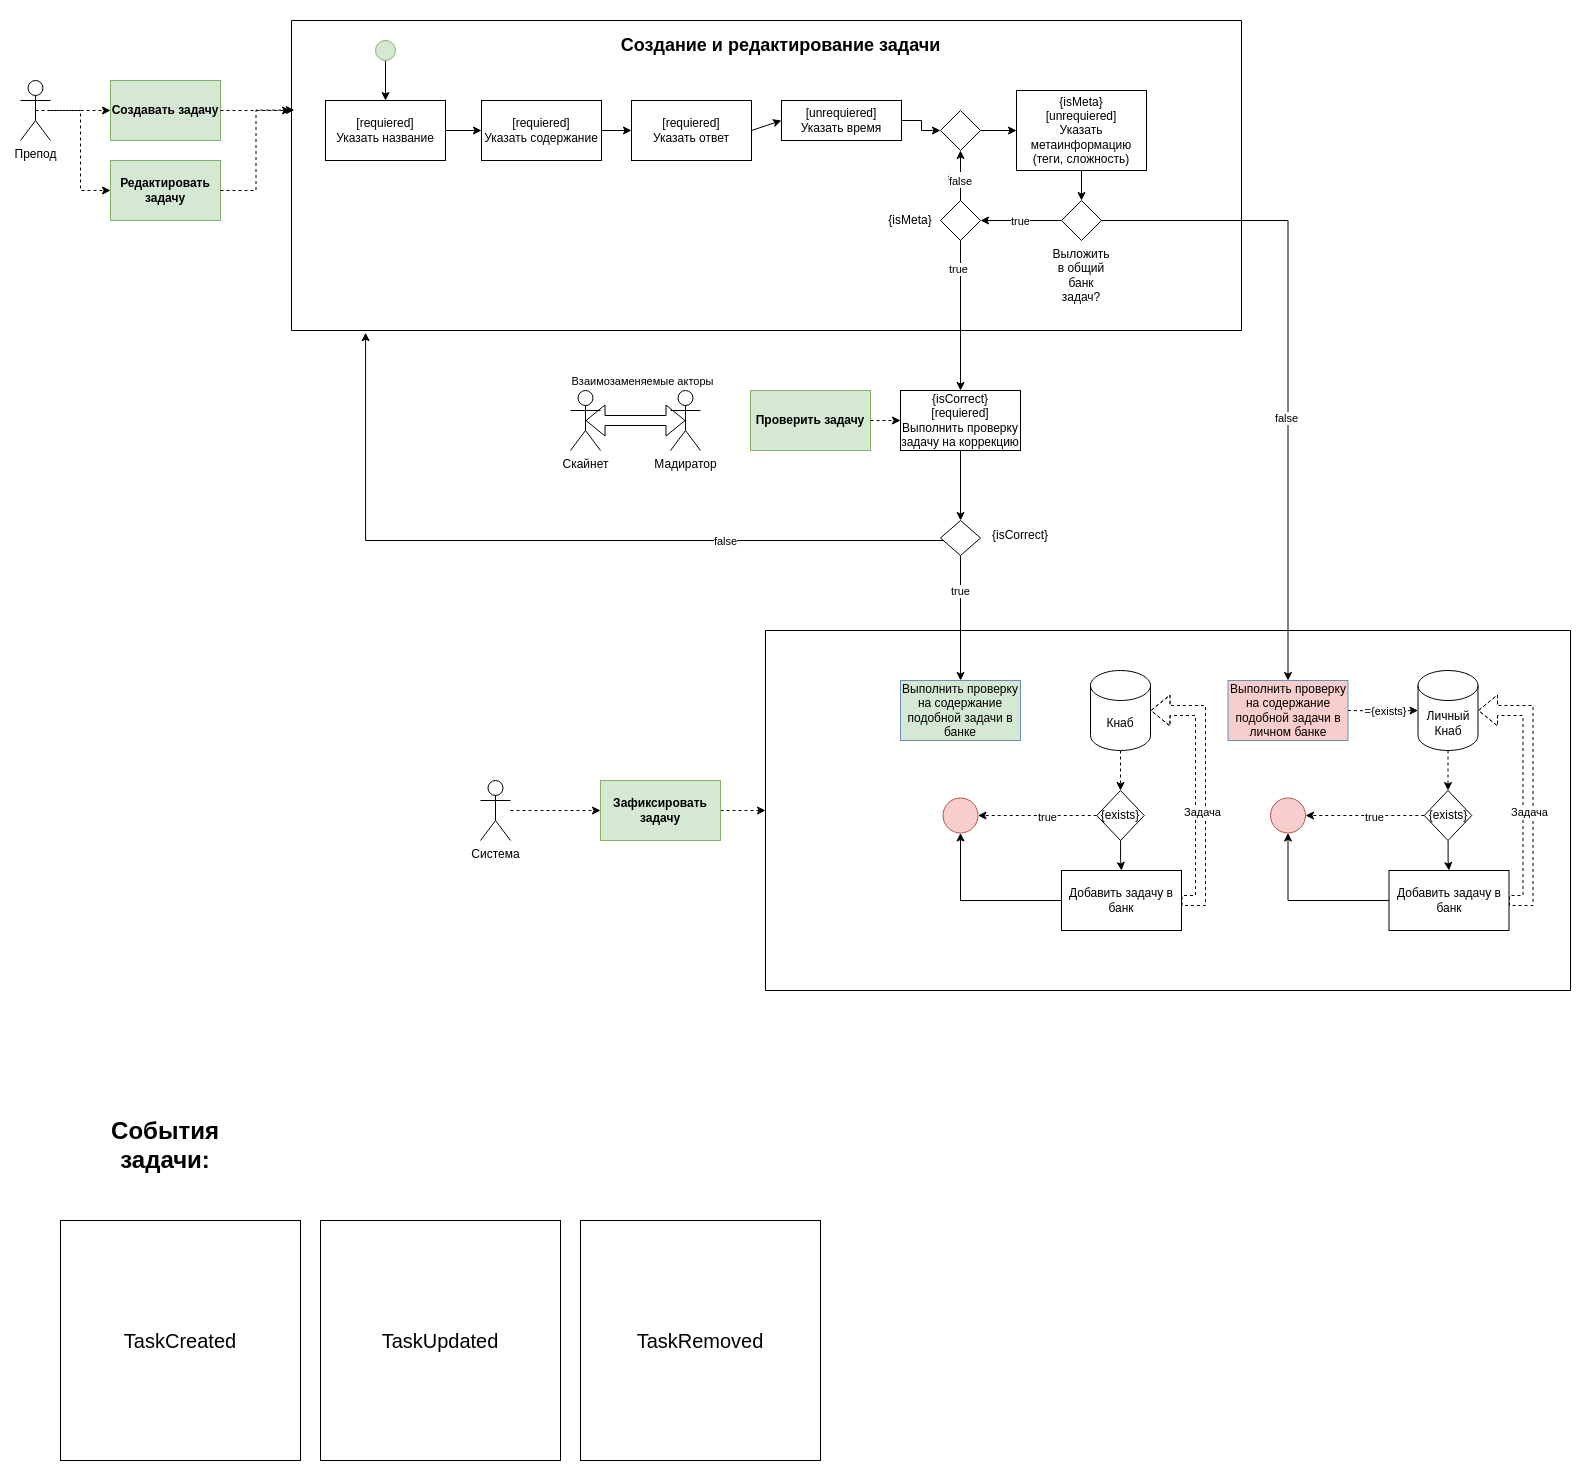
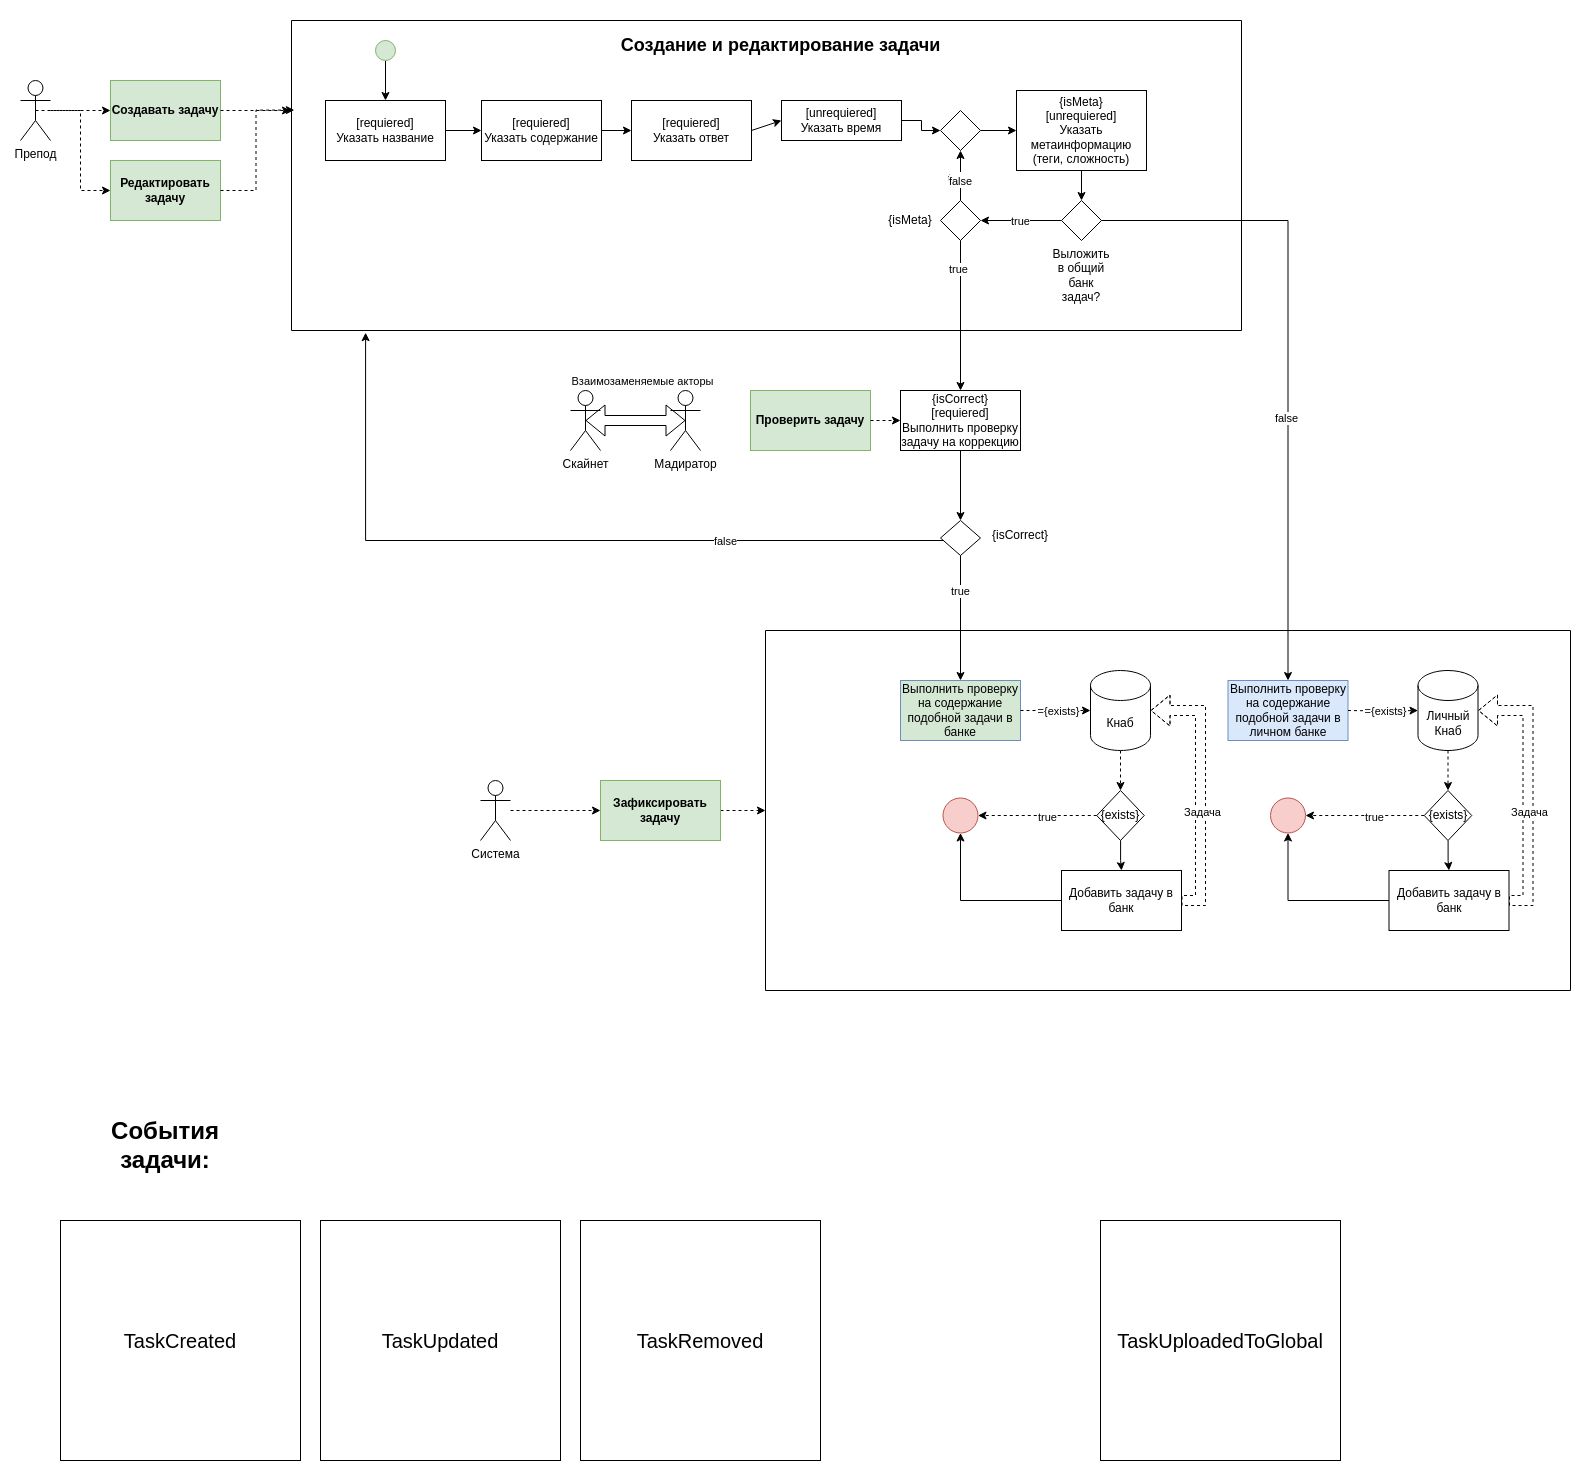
edge "Выполнить проверку на содержание подобной задачи в банке" -> "Кнаб": added, label "={exists}"
node "Выполнить проверку на содержание подобной задачи в личном банке": fillcolor #f8cecc -> #dae8fc
node "TaskUploadedToGlobal": added
